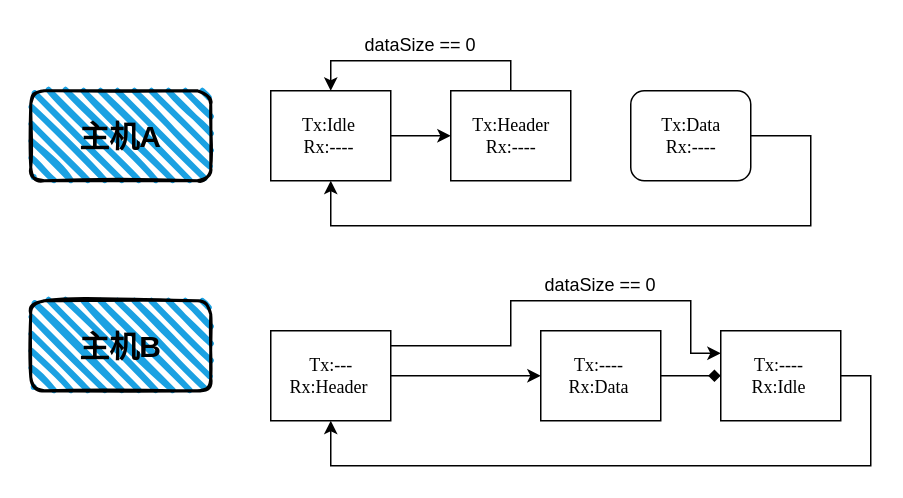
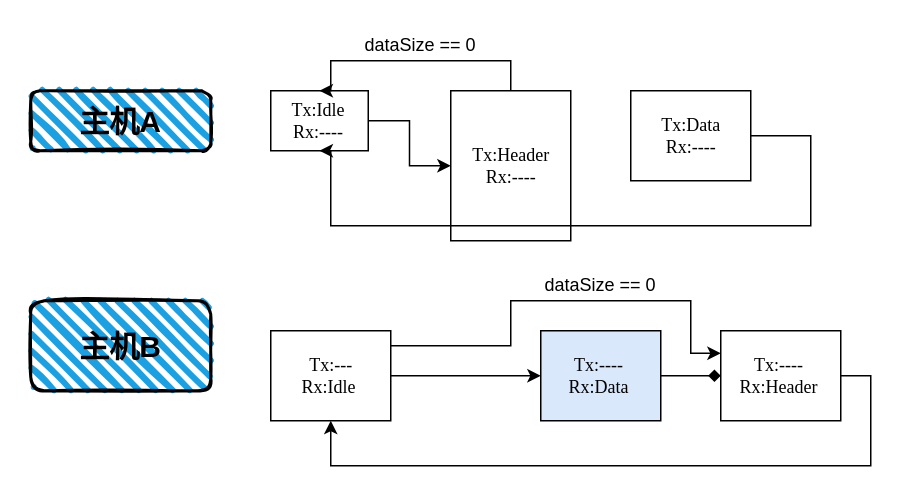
node "主机A": size 180x90 -> 180x60
node "Tx:Idle Rx:----": size 120x90 -> 98x60
node "Tx:Header Rx:----": size 120x90 -> 120x150
node "Tx:Data Rx:----": shape rounded rectangle -> rectangle
node "Tx:--- Rx:Header": label "Tx:--- Rx:Header" -> "Tx:--- Rx:Idle"
node "Tx:---- Rx:Data": fillcolor #ffffff -> #dae8fc
node "Tx:---- Rx:Idle": label "Tx:---- Rx:Idle" -> "Tx:---- Rx:Header"
